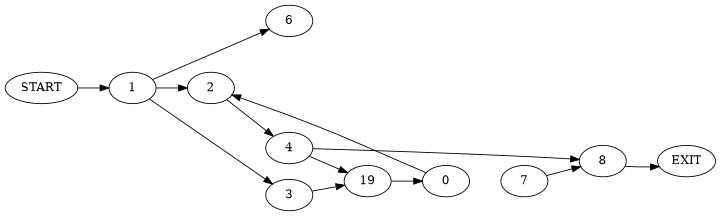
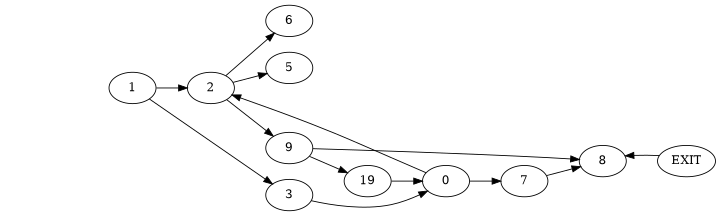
edge "1" -> "6": now "2" -> "6"
node "5": added
node "START": removed
node "4": label "4" -> "9"
edge "8" -> "EXIT": reversed
edge "0" -> "7": added
edge "3" -> "19": now "3" -> "0"
